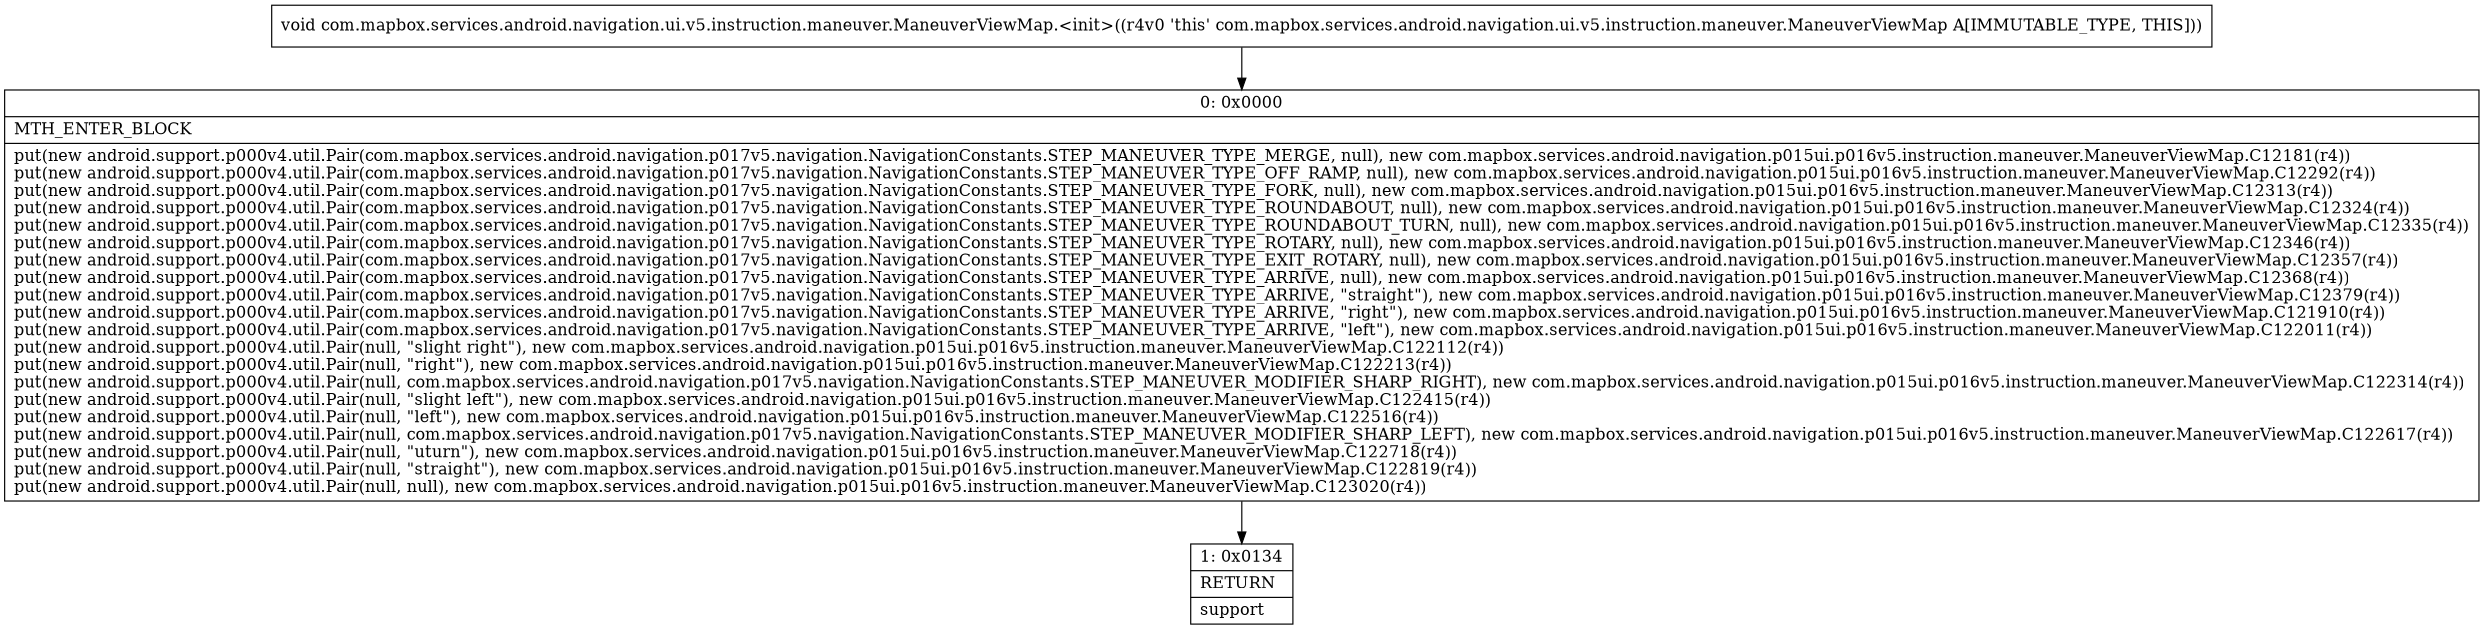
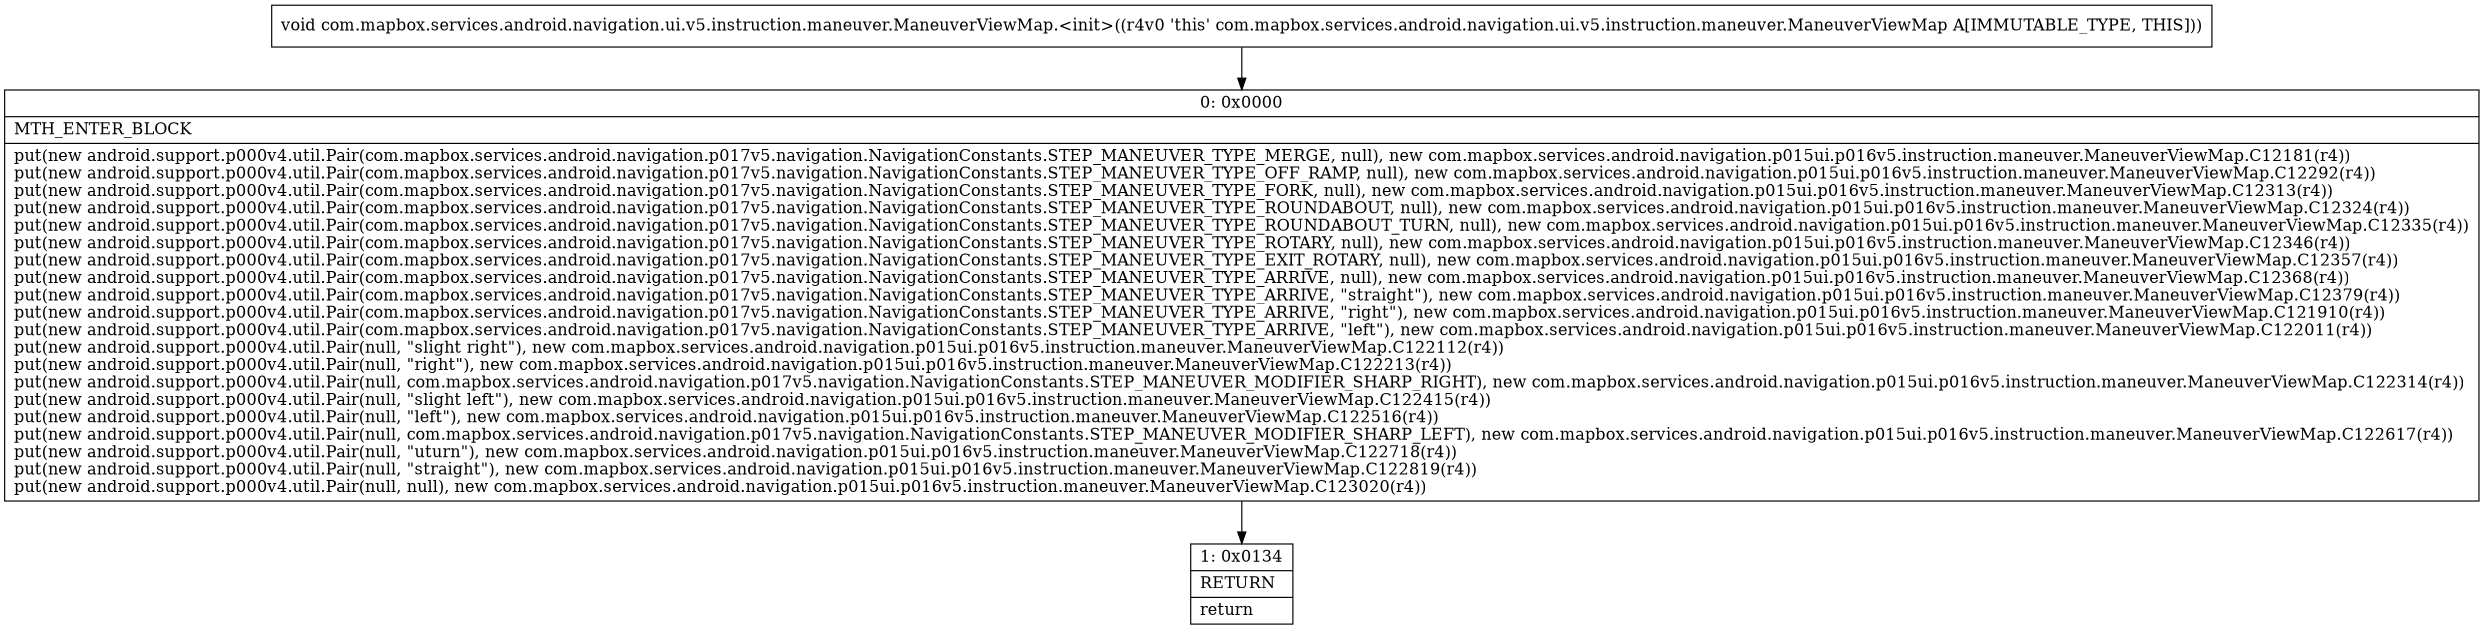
node "1: 0x0134": text "support" -> "return"
